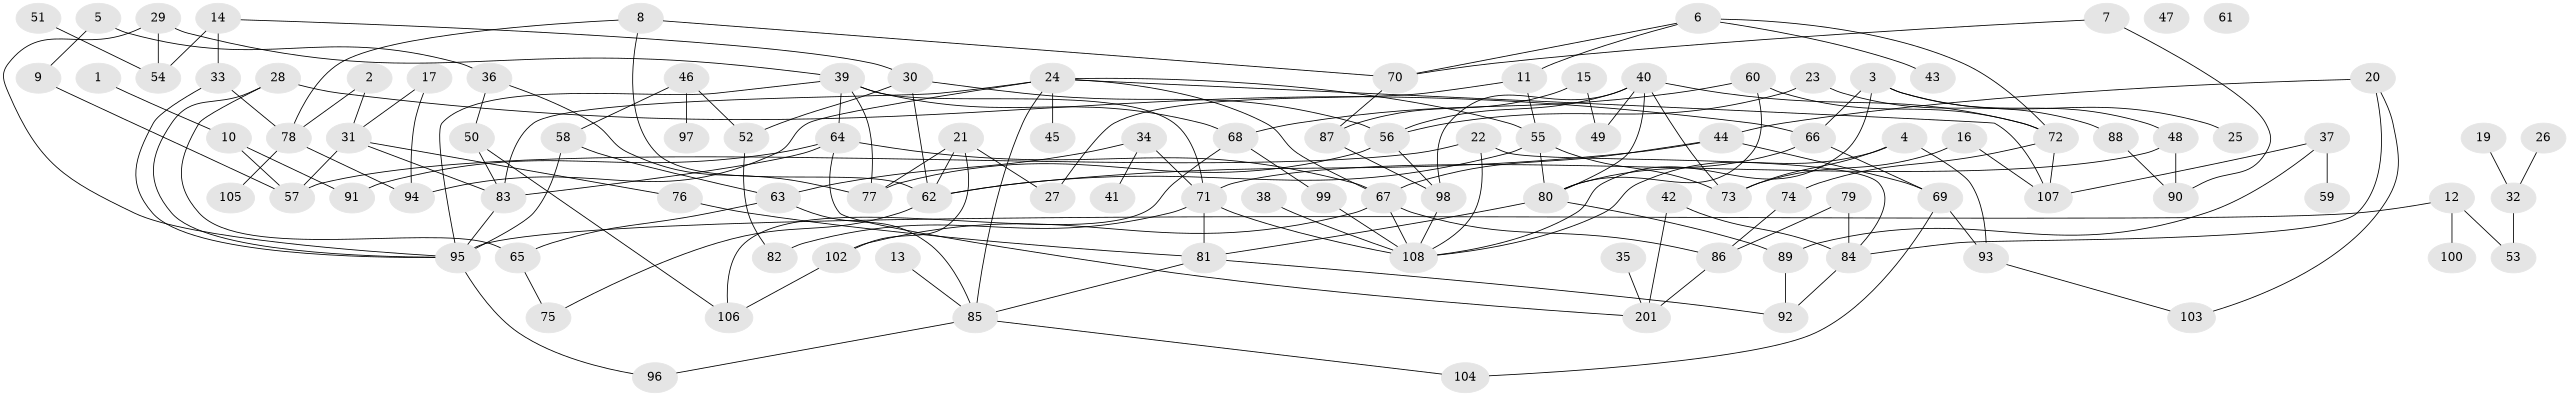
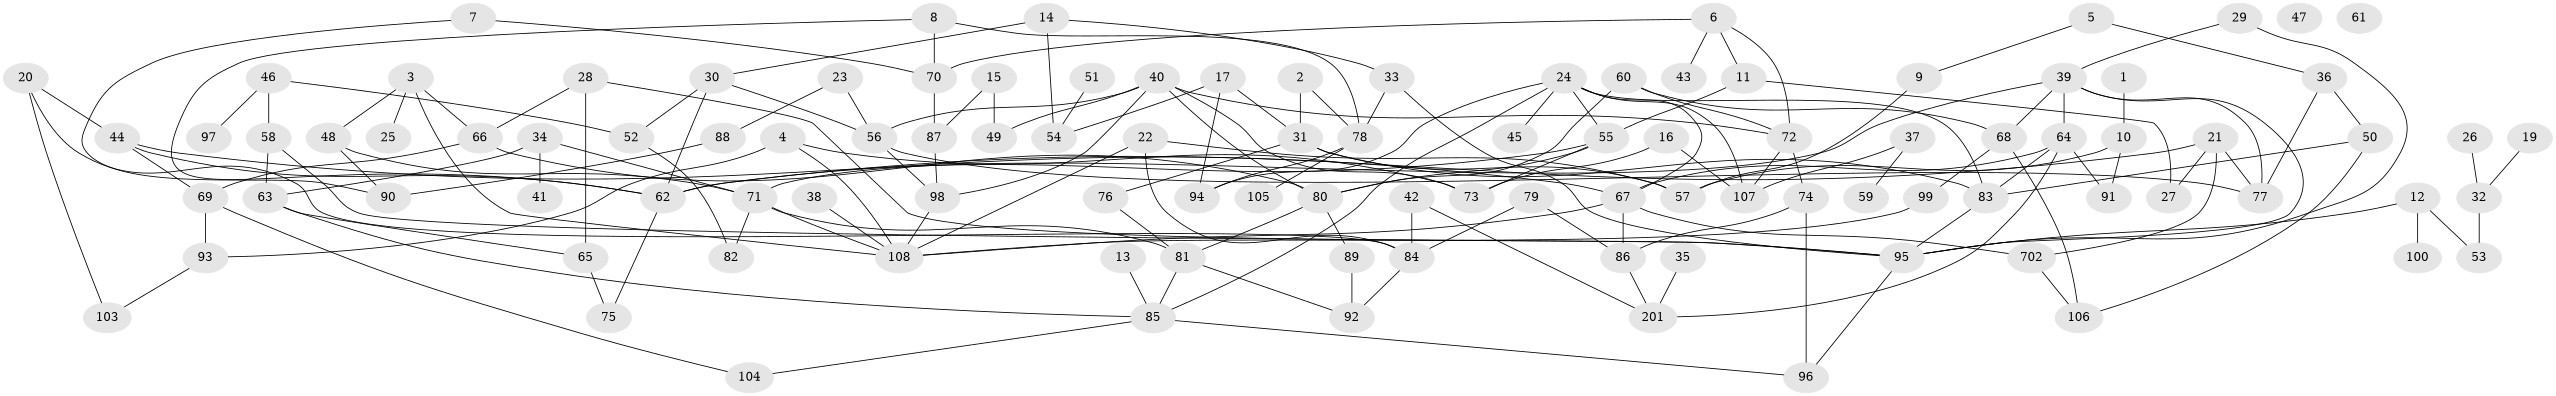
edge "29" -- "54": now "17" -- "54"
edge "37" -- "89": removed
node "102": label "102" -> "702"
edge "74" -- "96": added
